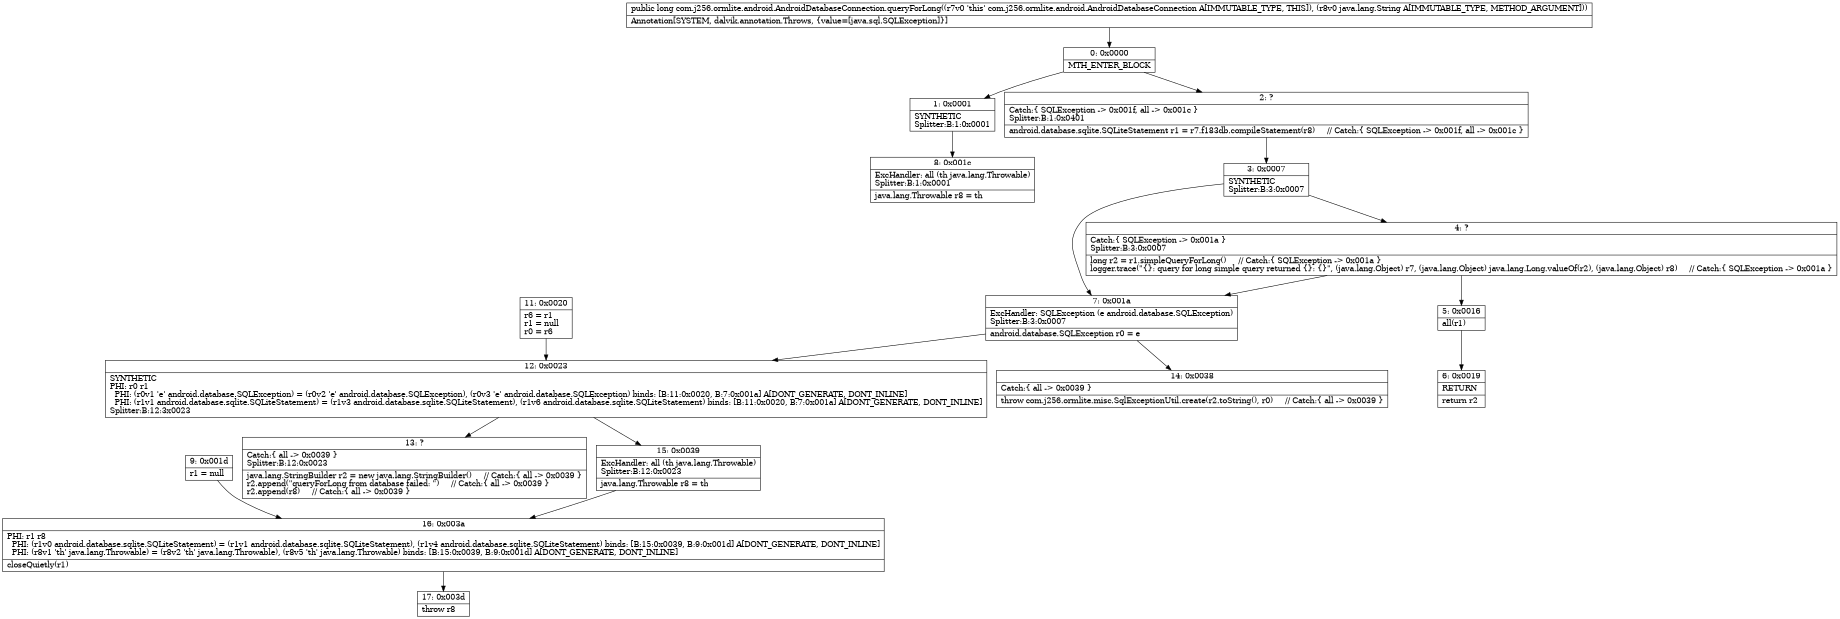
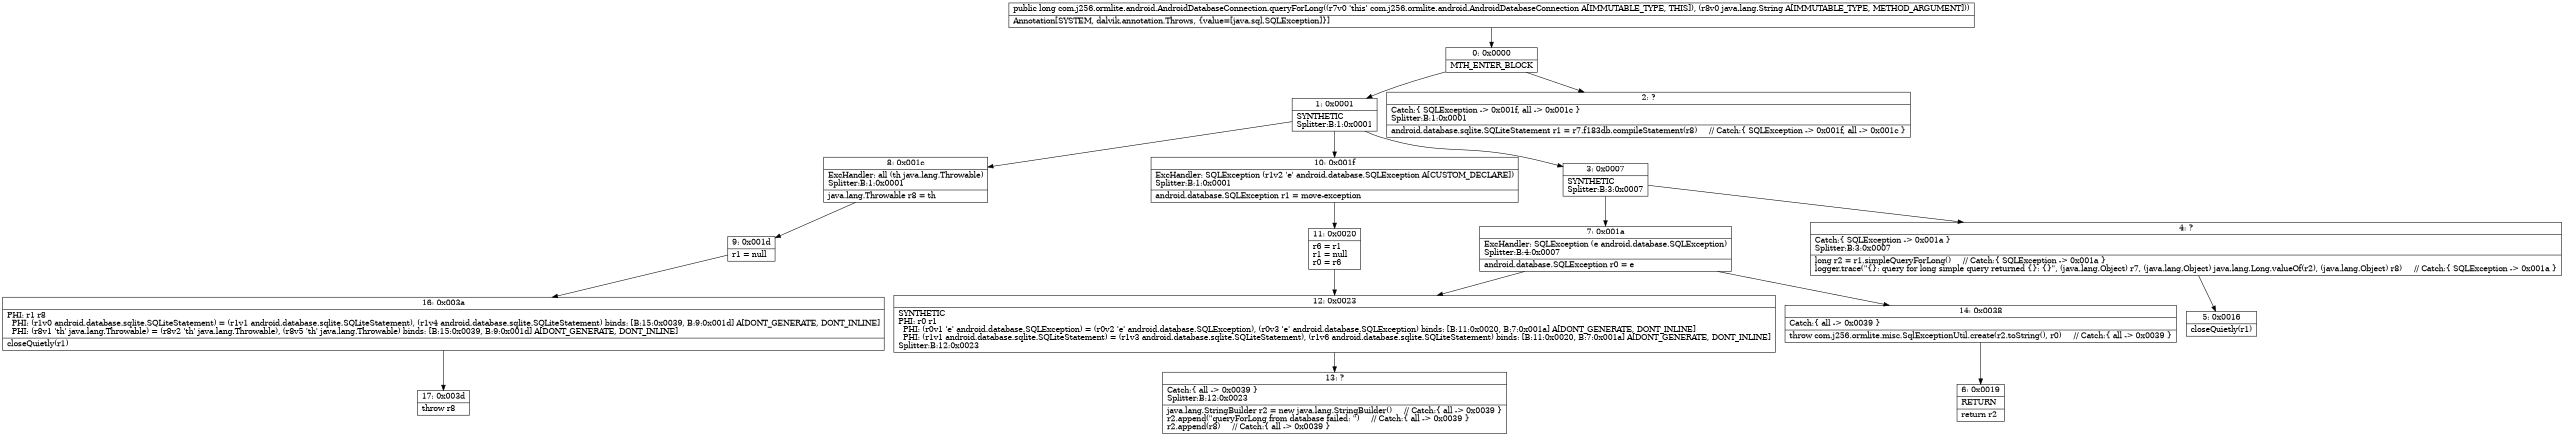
node "2: ?": text "Splitter:B:1:0x0401" -> "Splitter:B:1:0x0001"
edge "2: ?" -> "3: 0x0007": now "1: 0x0001" -> "3: 0x0007"
node "10: 0x001f": added
edge "8: 0x001c" -> "9: 0x001d": added
edge "4: ?" -> "7: 0x001a": removed
node "7: 0x001a": text "Splitter:B:3:0x0007" -> "Splitter:B:4:0x0007"
node "5: 0x0016": text "all(r1)" -> "closeQuietly(r1)"
edge "5: 0x0016" -> "6: 0x0019": now "14: 0x0038" -> "6: 0x0019"
node "12: 0x0023": text "Splitter:B:12:3x0023" -> "Splitter:B:12:0x0023"
node "15: 0x0039": removed
